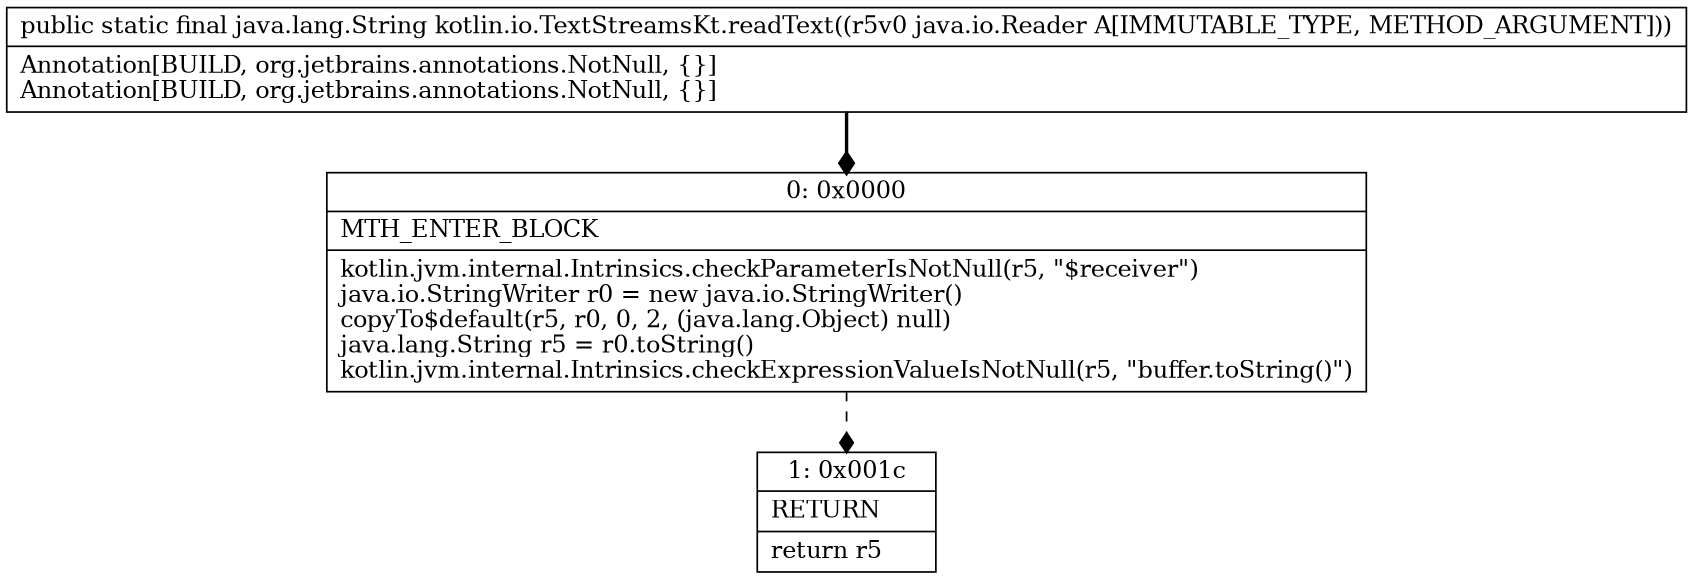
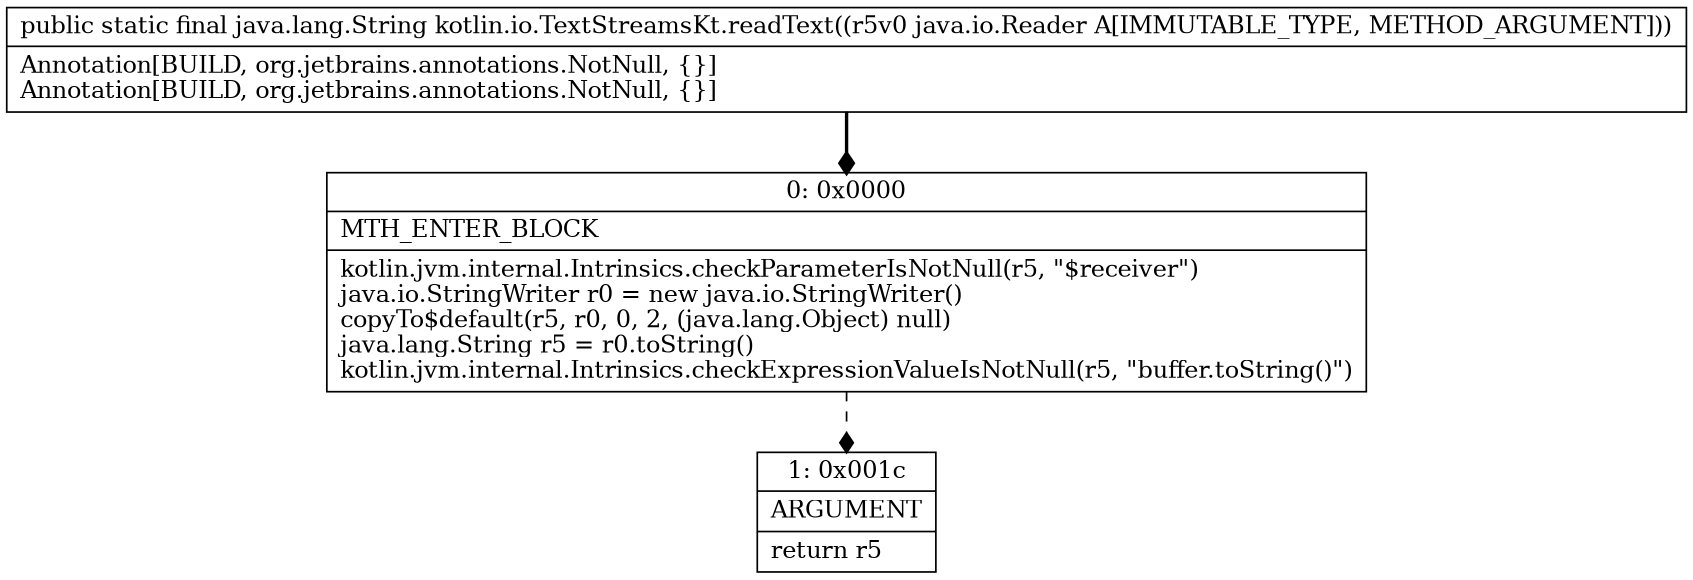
node "1: 0x001c": text "RETURN" -> "ARGUMENT"
